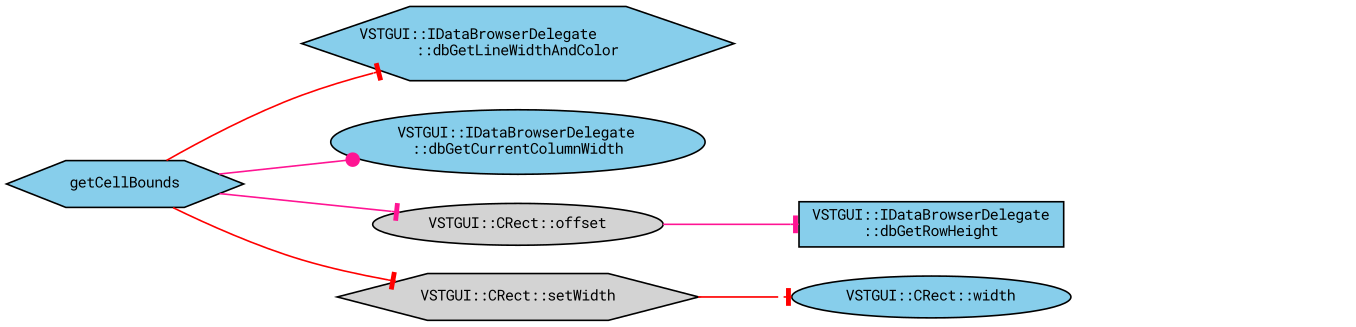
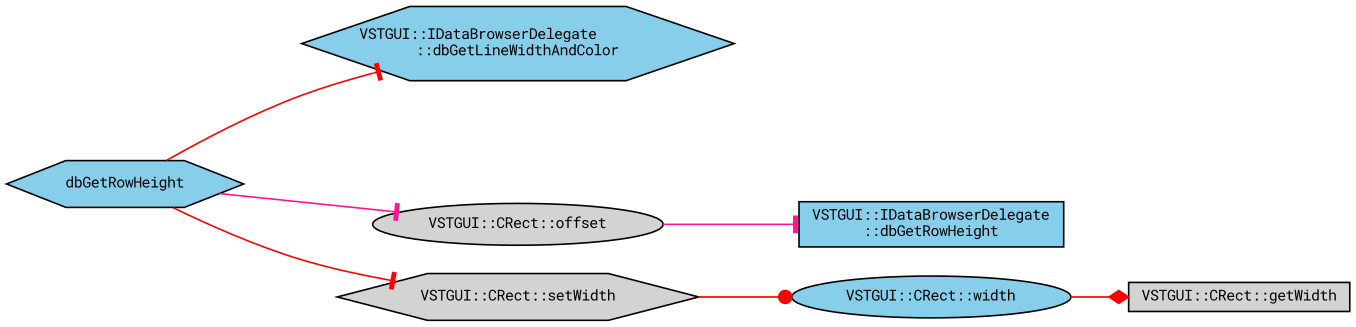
node "VSTGUI::IDataBrowserDelegate ::dbGetCurrentColumnWidth": removed
node "getCellBounds": label "getCellBounds" -> "dbGetRowHeight"
edge "VSTGUI::CRect::setWidth" -> "VSTGUI::CRect::width": arrowhead tee -> dot
node "VSTGUI::CRect::getWidth": added
